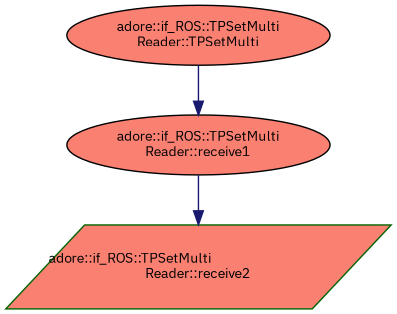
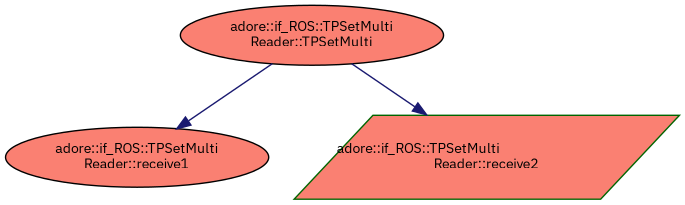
edge "adore::if_ROS::TPSetMulti Reader::receive1" -> "adore::if_ROS::TPSetMulti Reader::receive2": now "adore::if_ROS::TPSetMulti Reader::TPSetMulti" -> "adore::if_ROS::TPSetMulti Reader::receive2"
